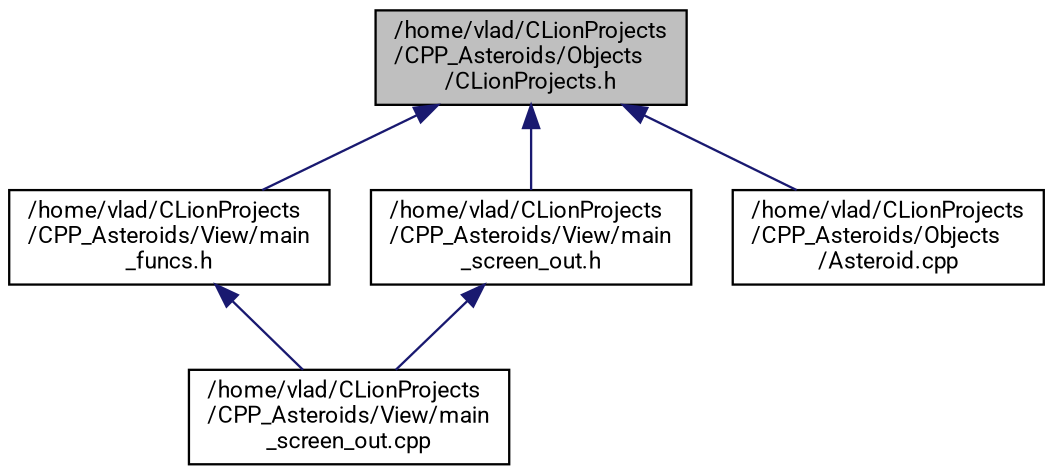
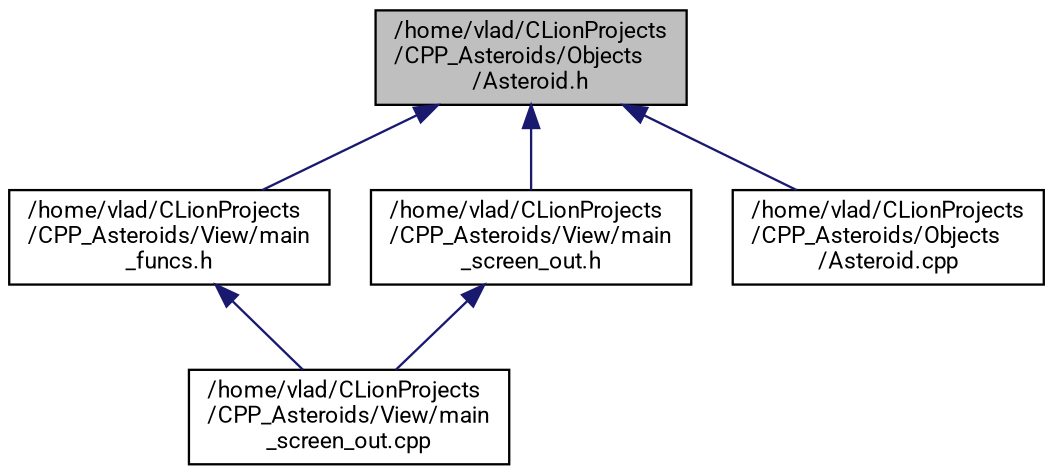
node "/home/vlad/CLionProjects /CPP_Asteroids/Objects /CLionProjects.h": label "/home/vlad/CLionProjects /CPP_Asteroids/Objects /CLionProjects.h" -> "/home/vlad/CLionProjects /CPP_Asteroids/Objects /Asteroid.h"
